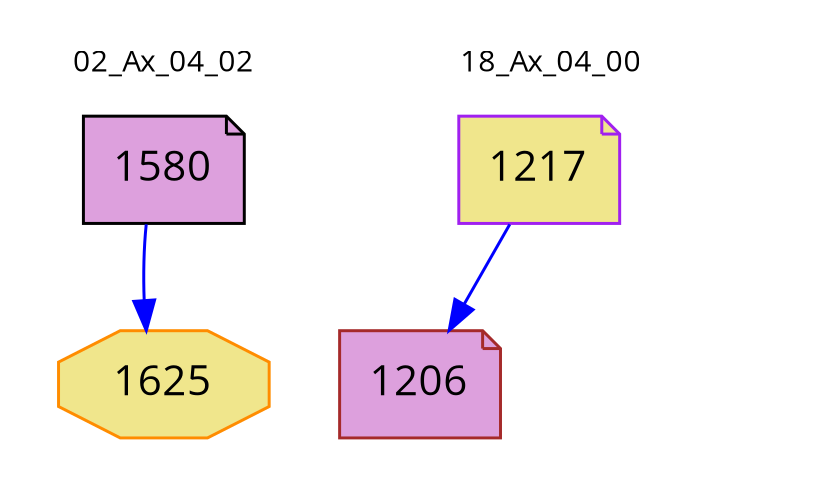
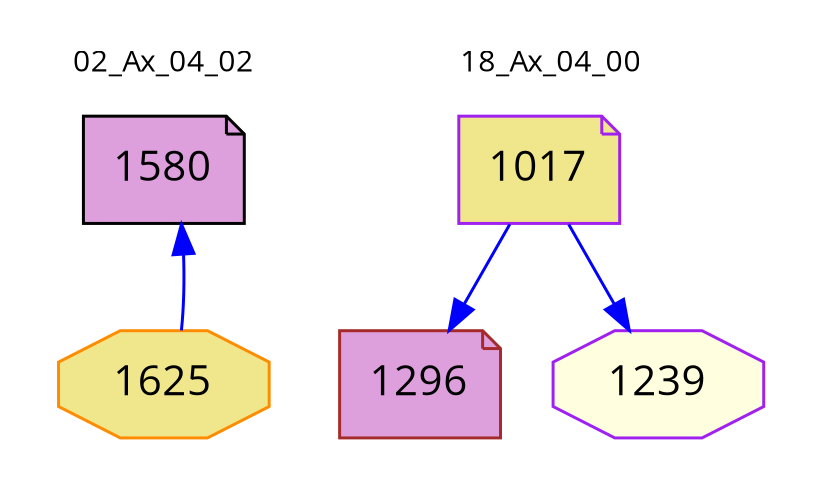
node "1217": label "1217" -> "1017"
edge "1580" -> "1625": reversed
node "1206": label "1206" -> "1296"
node "1239": added
